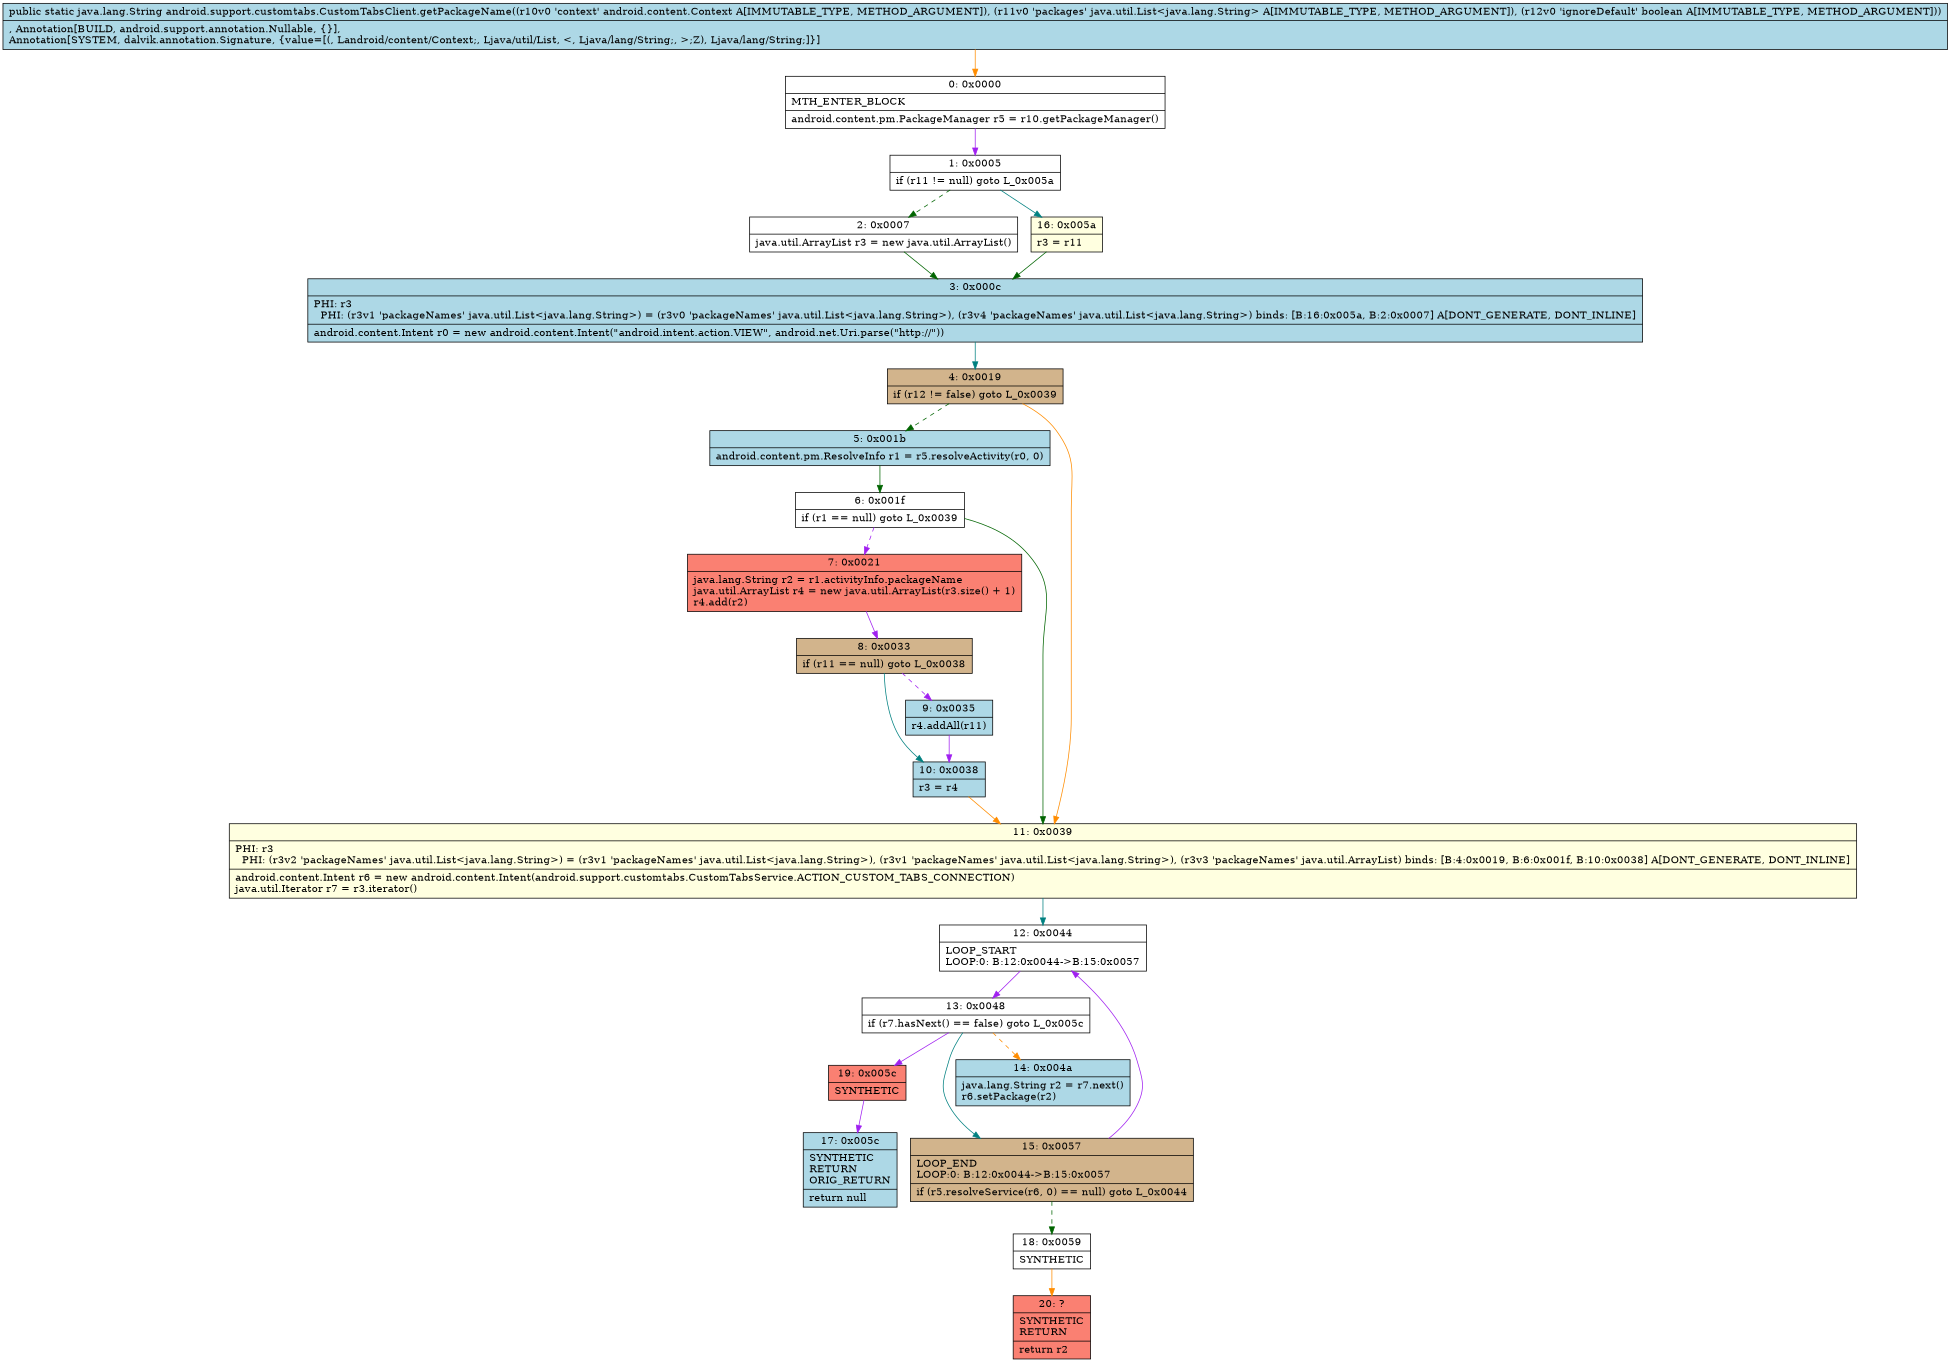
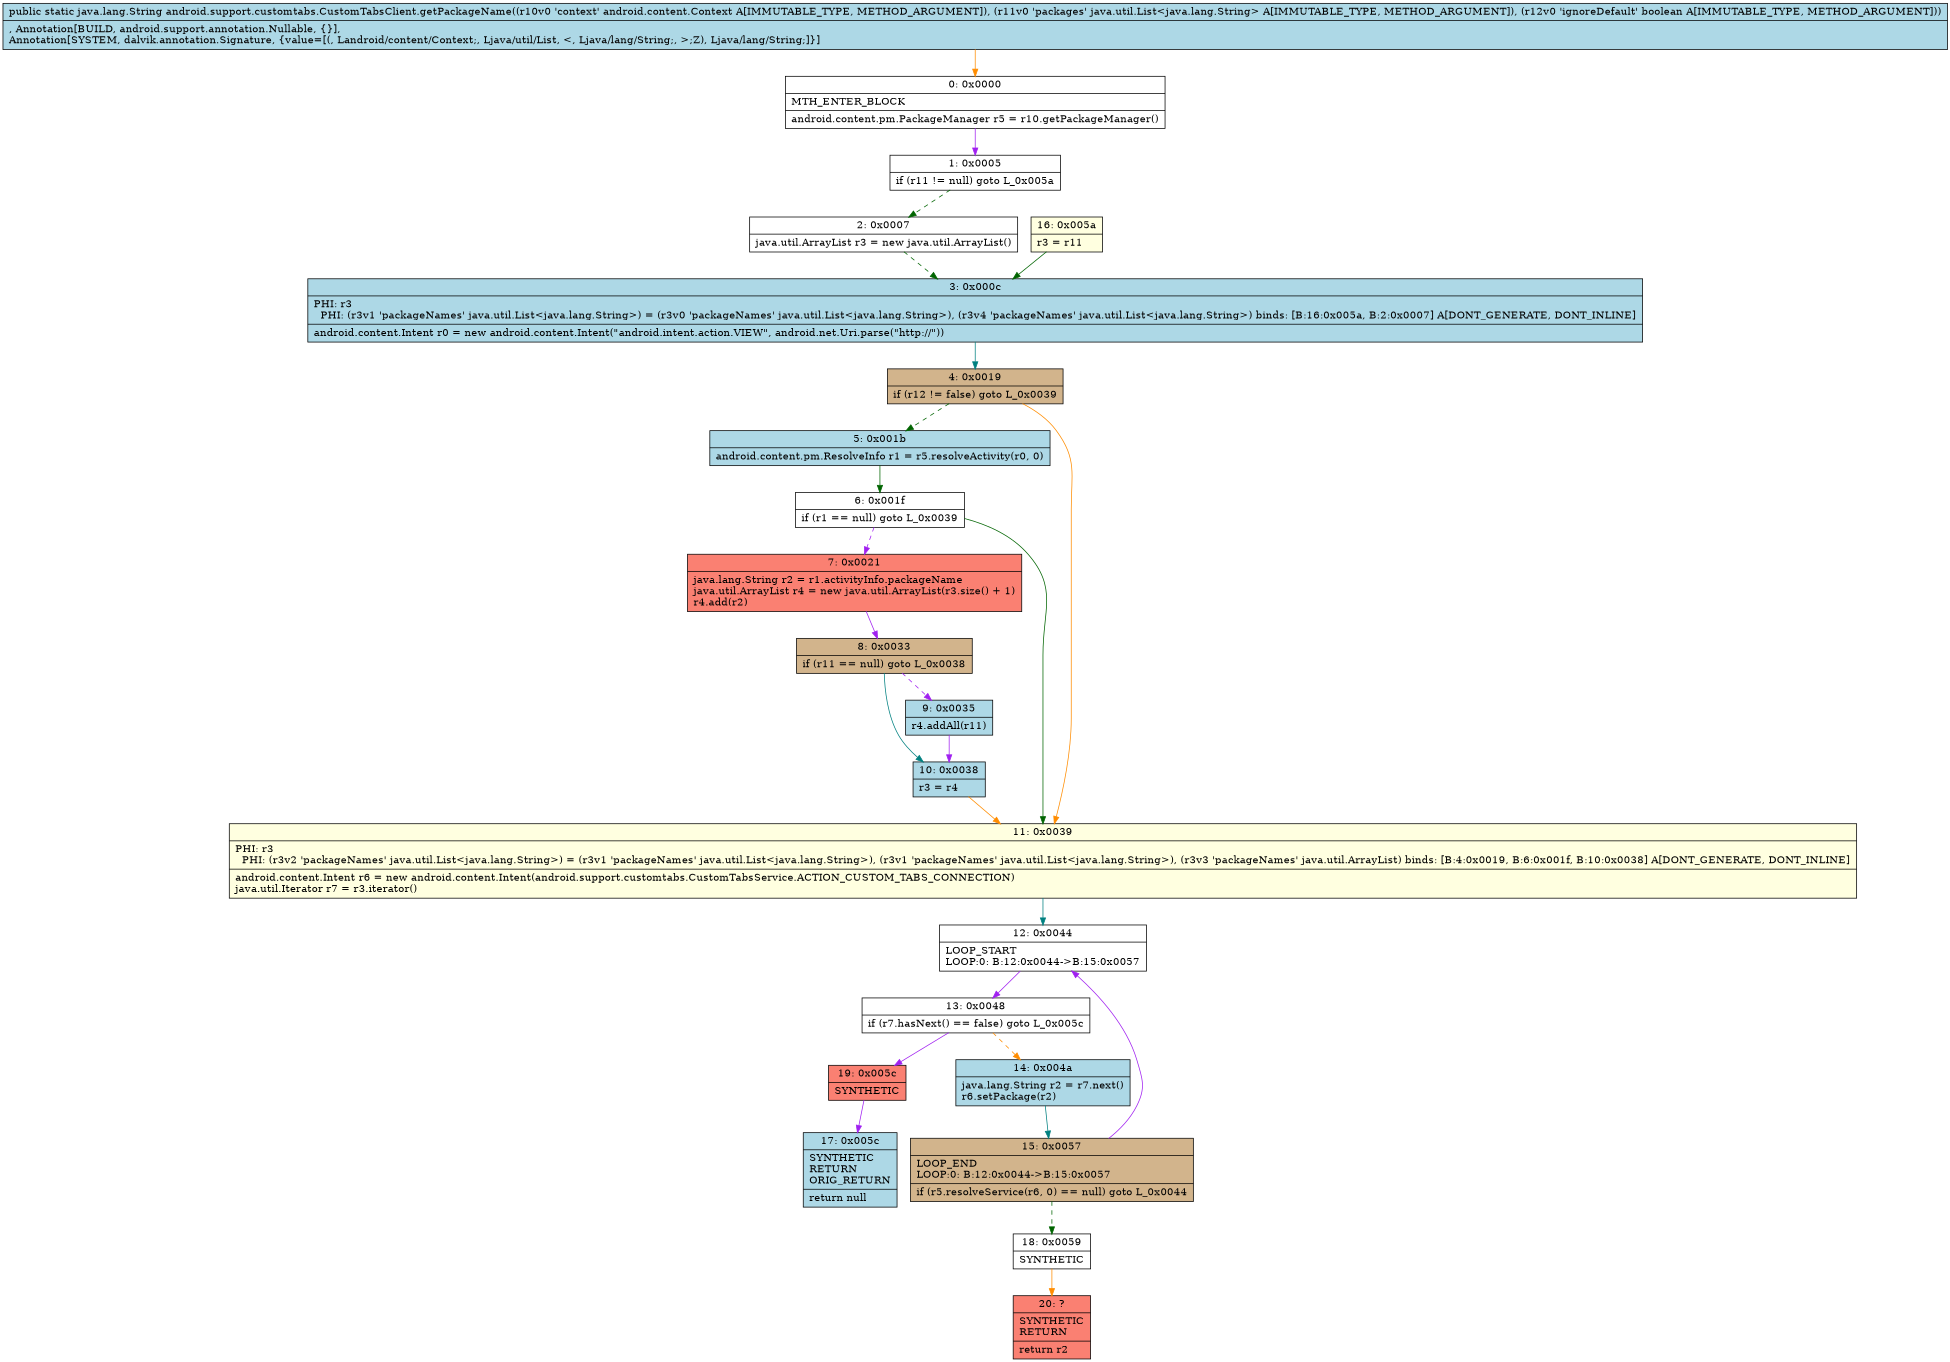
edge "1: 0x0005" -> "16: 0x005a": removed
edge "2: 0x0007" -> "3: 0x000c": style solid -> dashed
edge "13: 0x0048" -> "15: 0x0057": now "14: 0x004a" -> "15: 0x0057"
